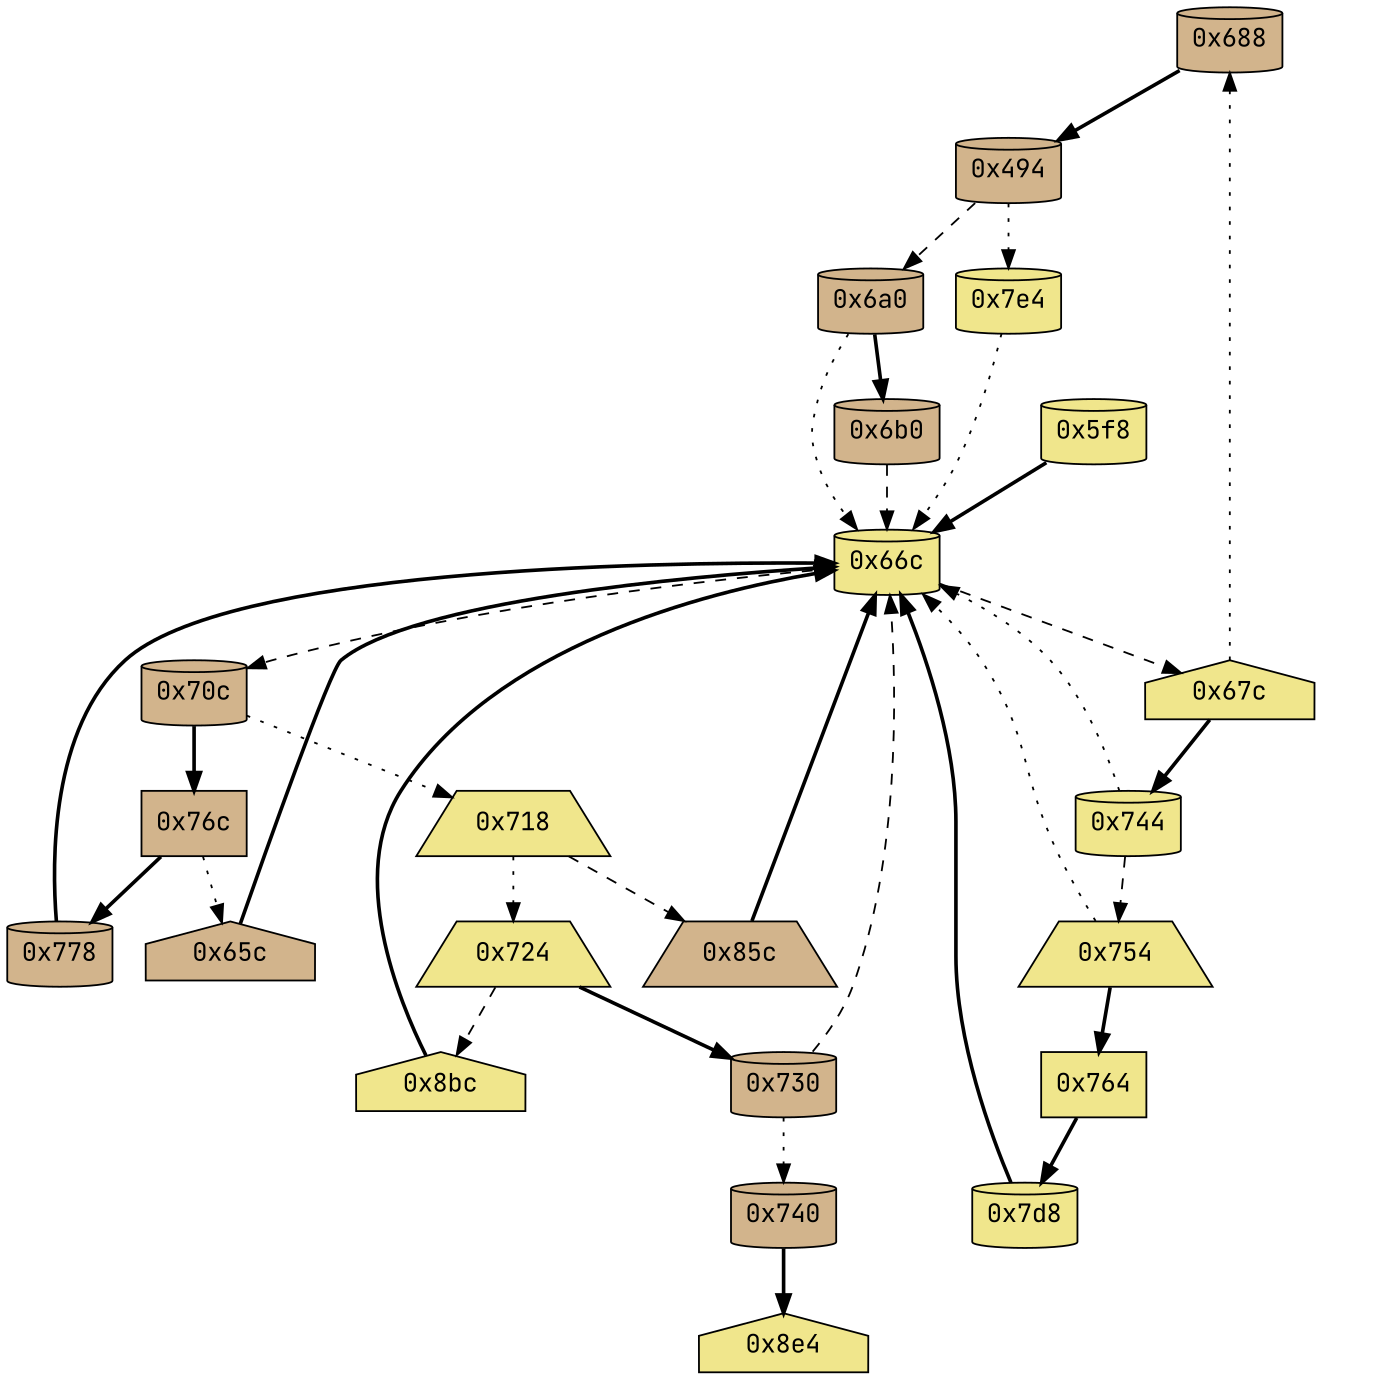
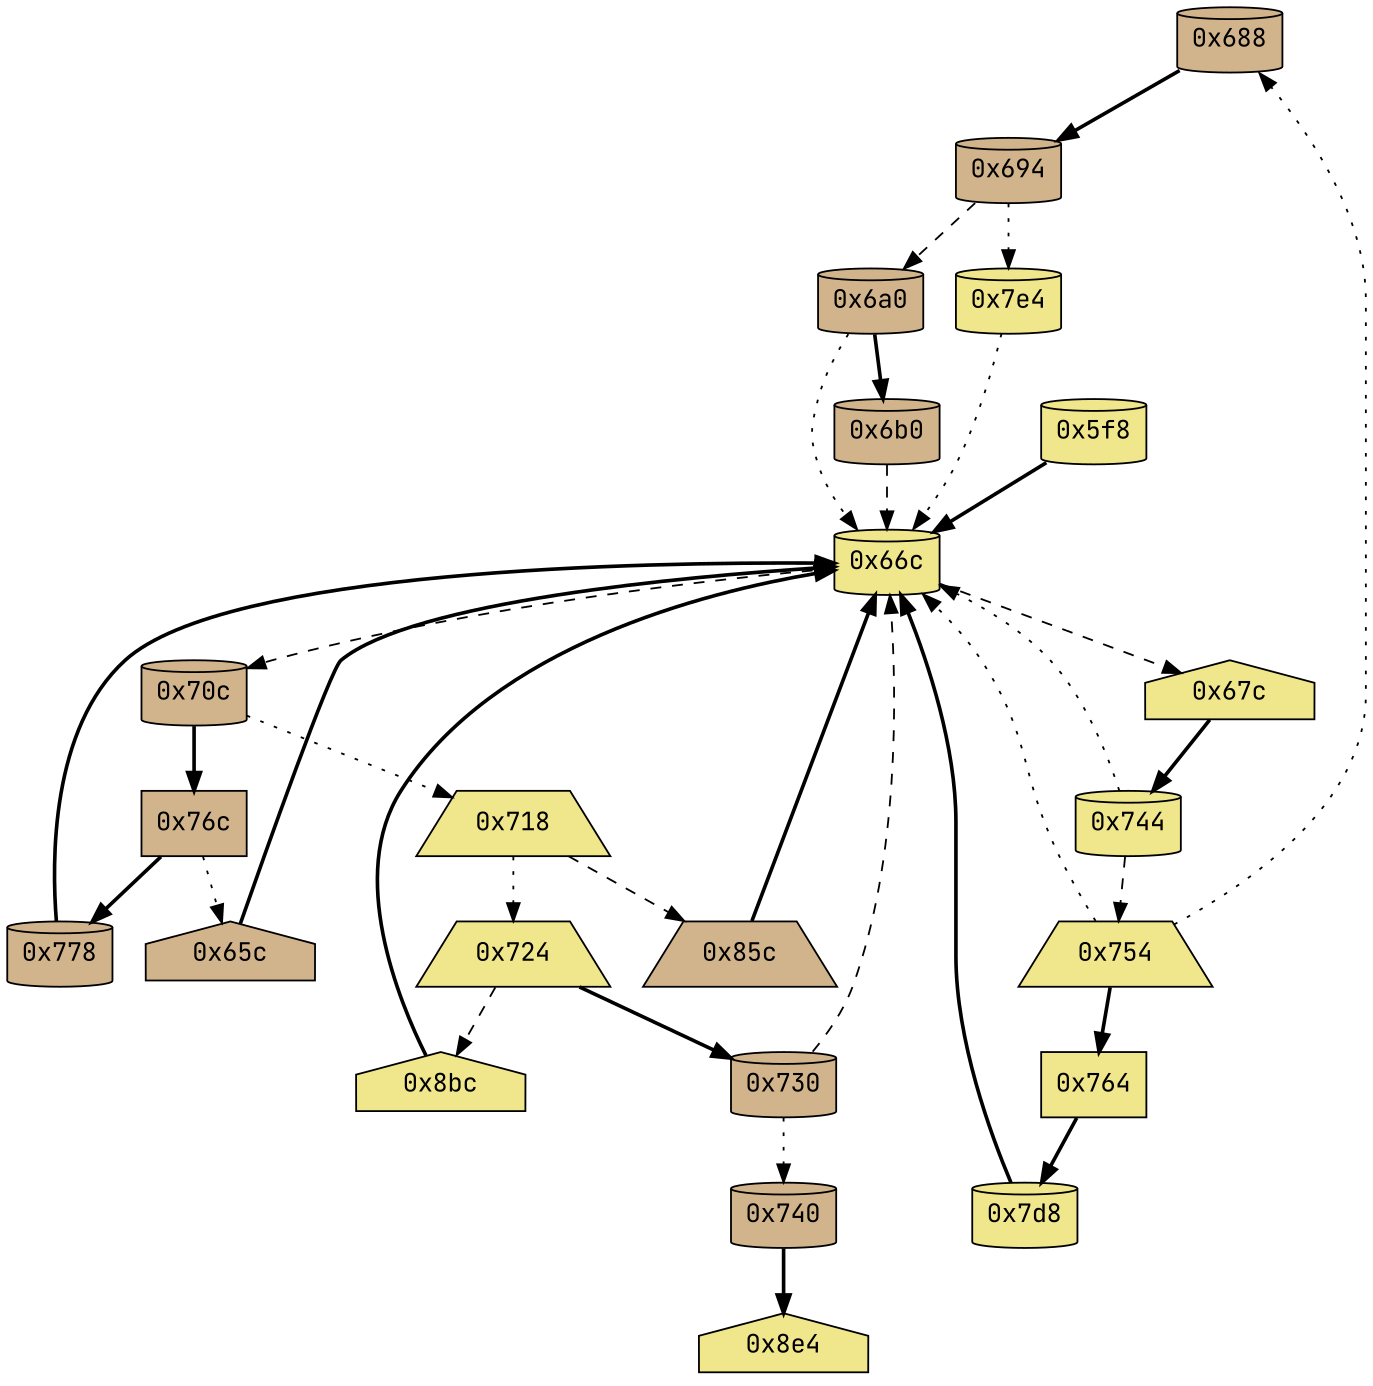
node "0x494": label "0x494" -> "0x694"
edge "0x67c" -> "0x688": now "0x754" -> "0x688"
